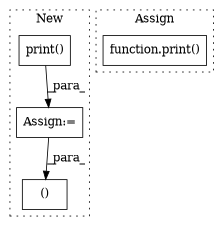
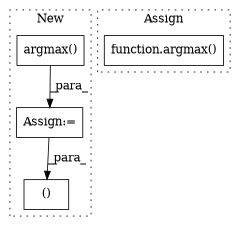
node "print()": label "print()" -> "argmax()"
node "function.print()": label "function.print()" -> "function.argmax()"
